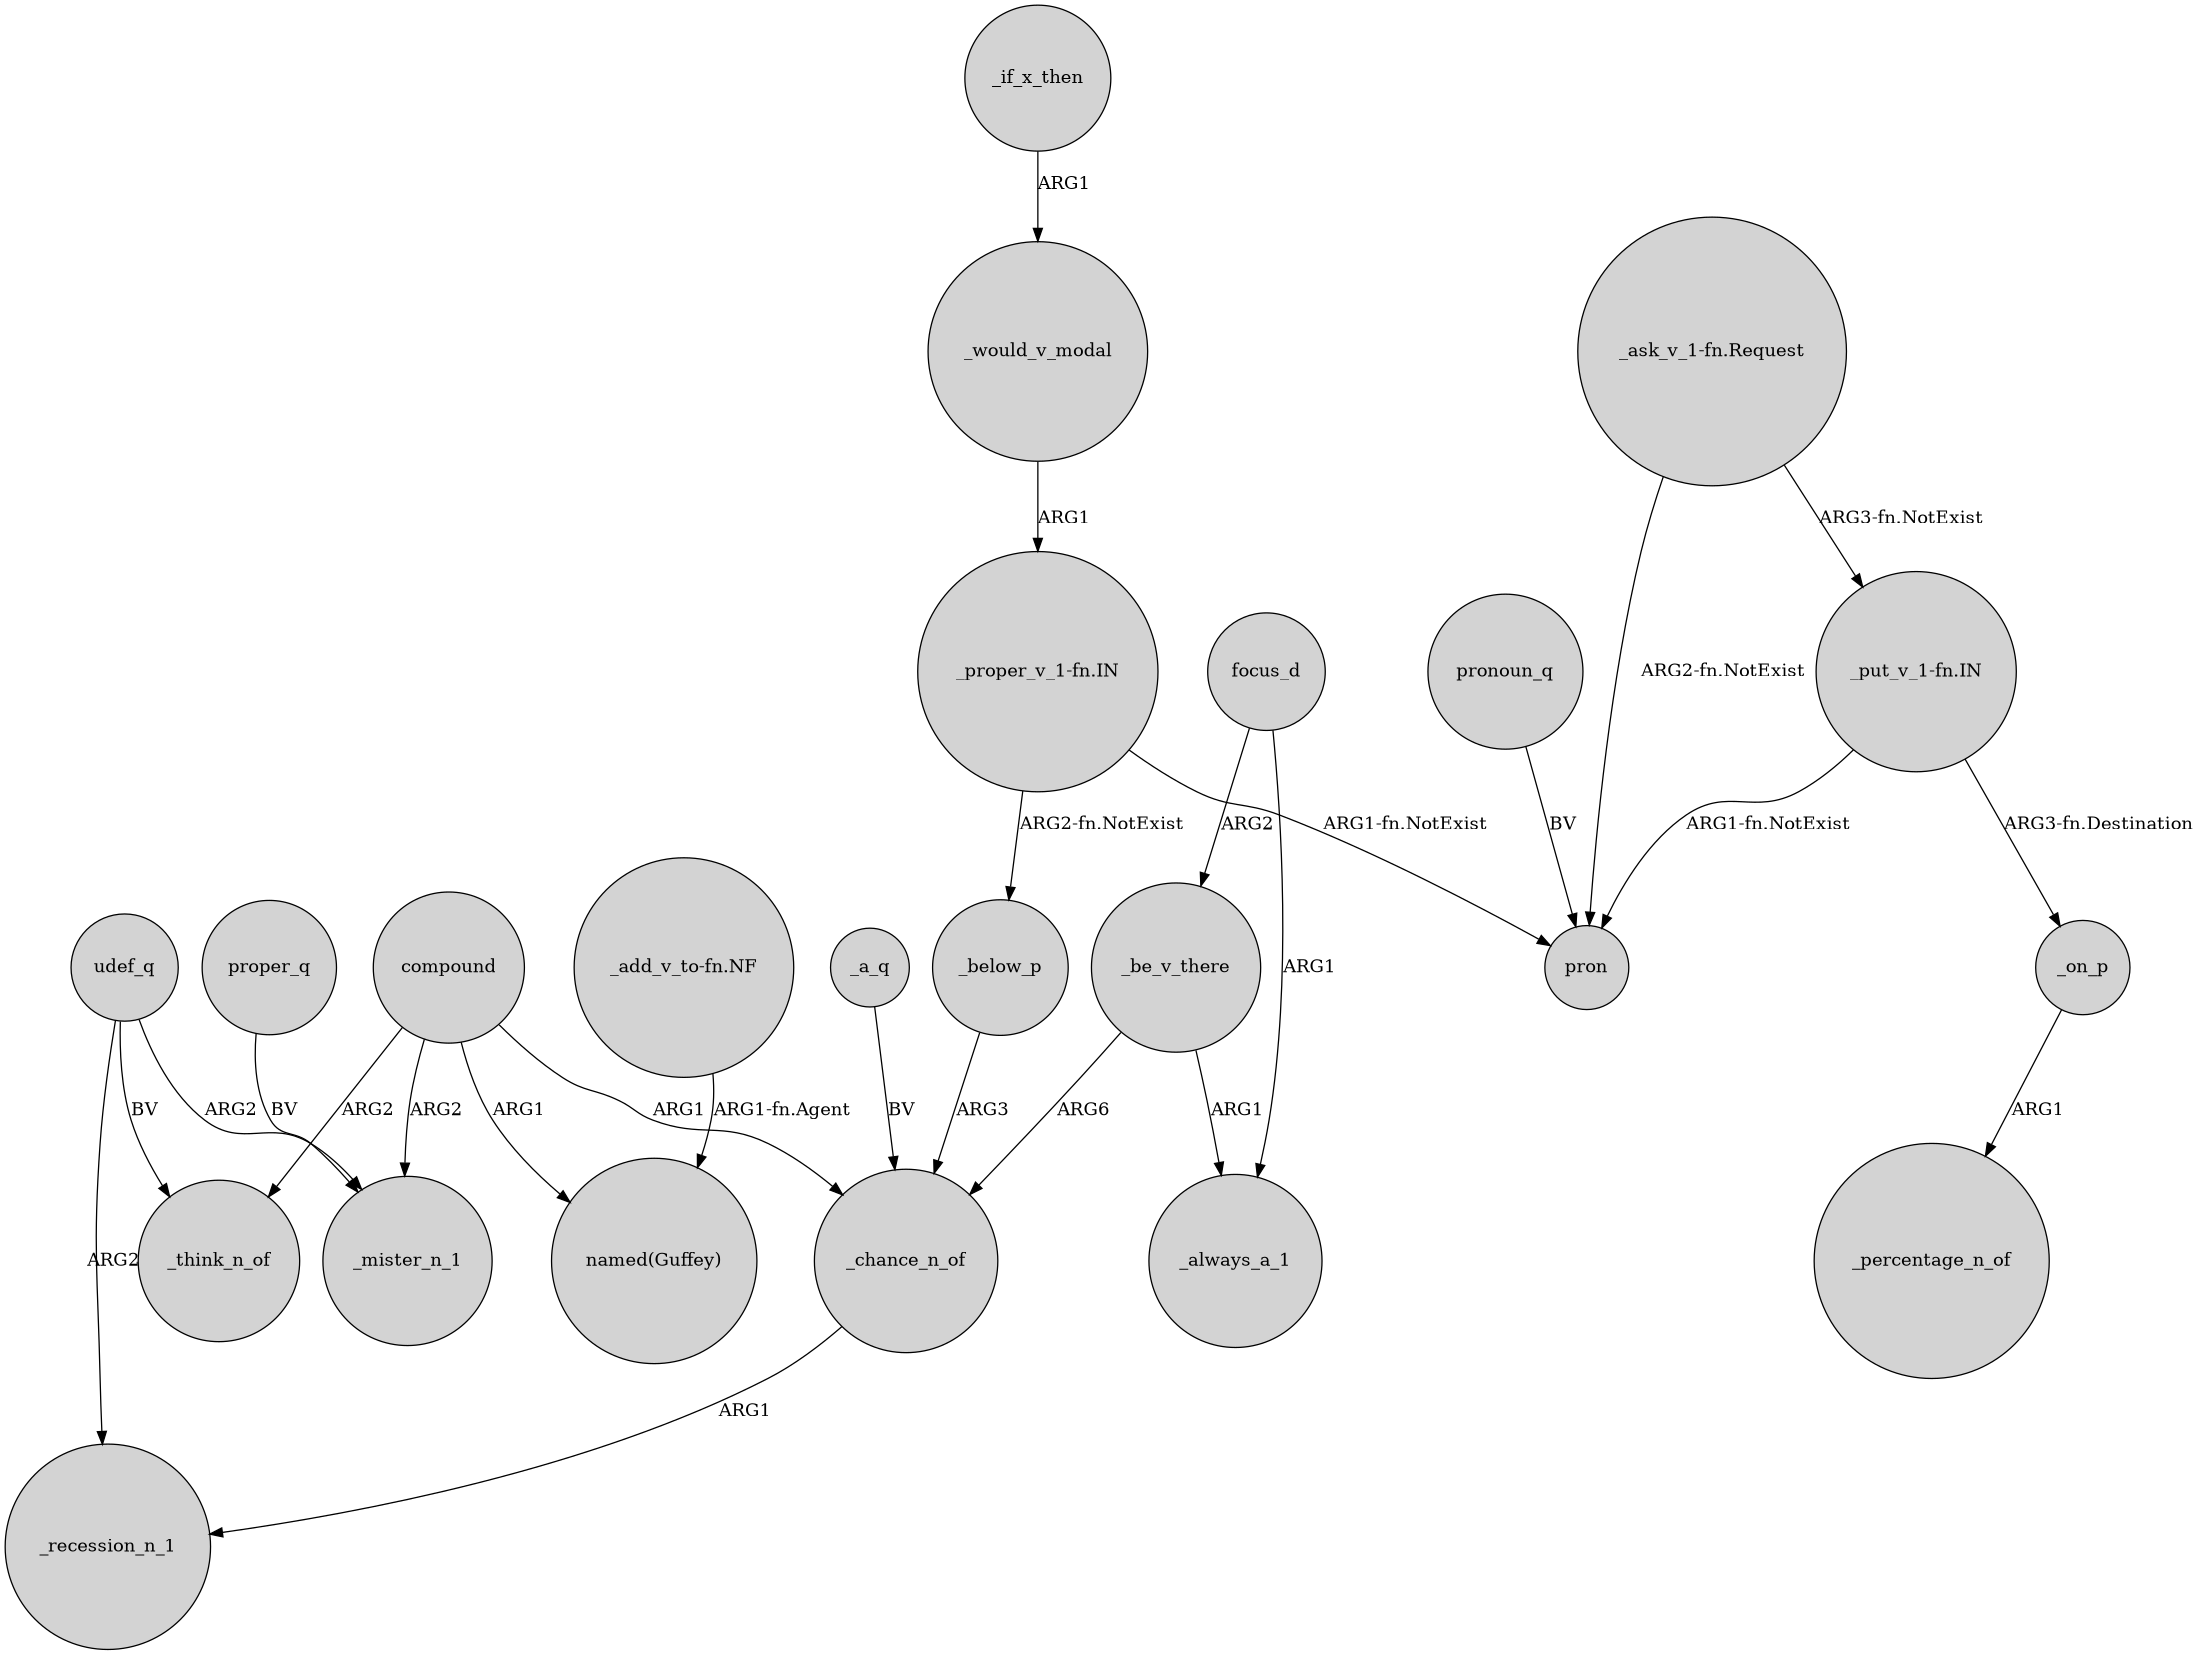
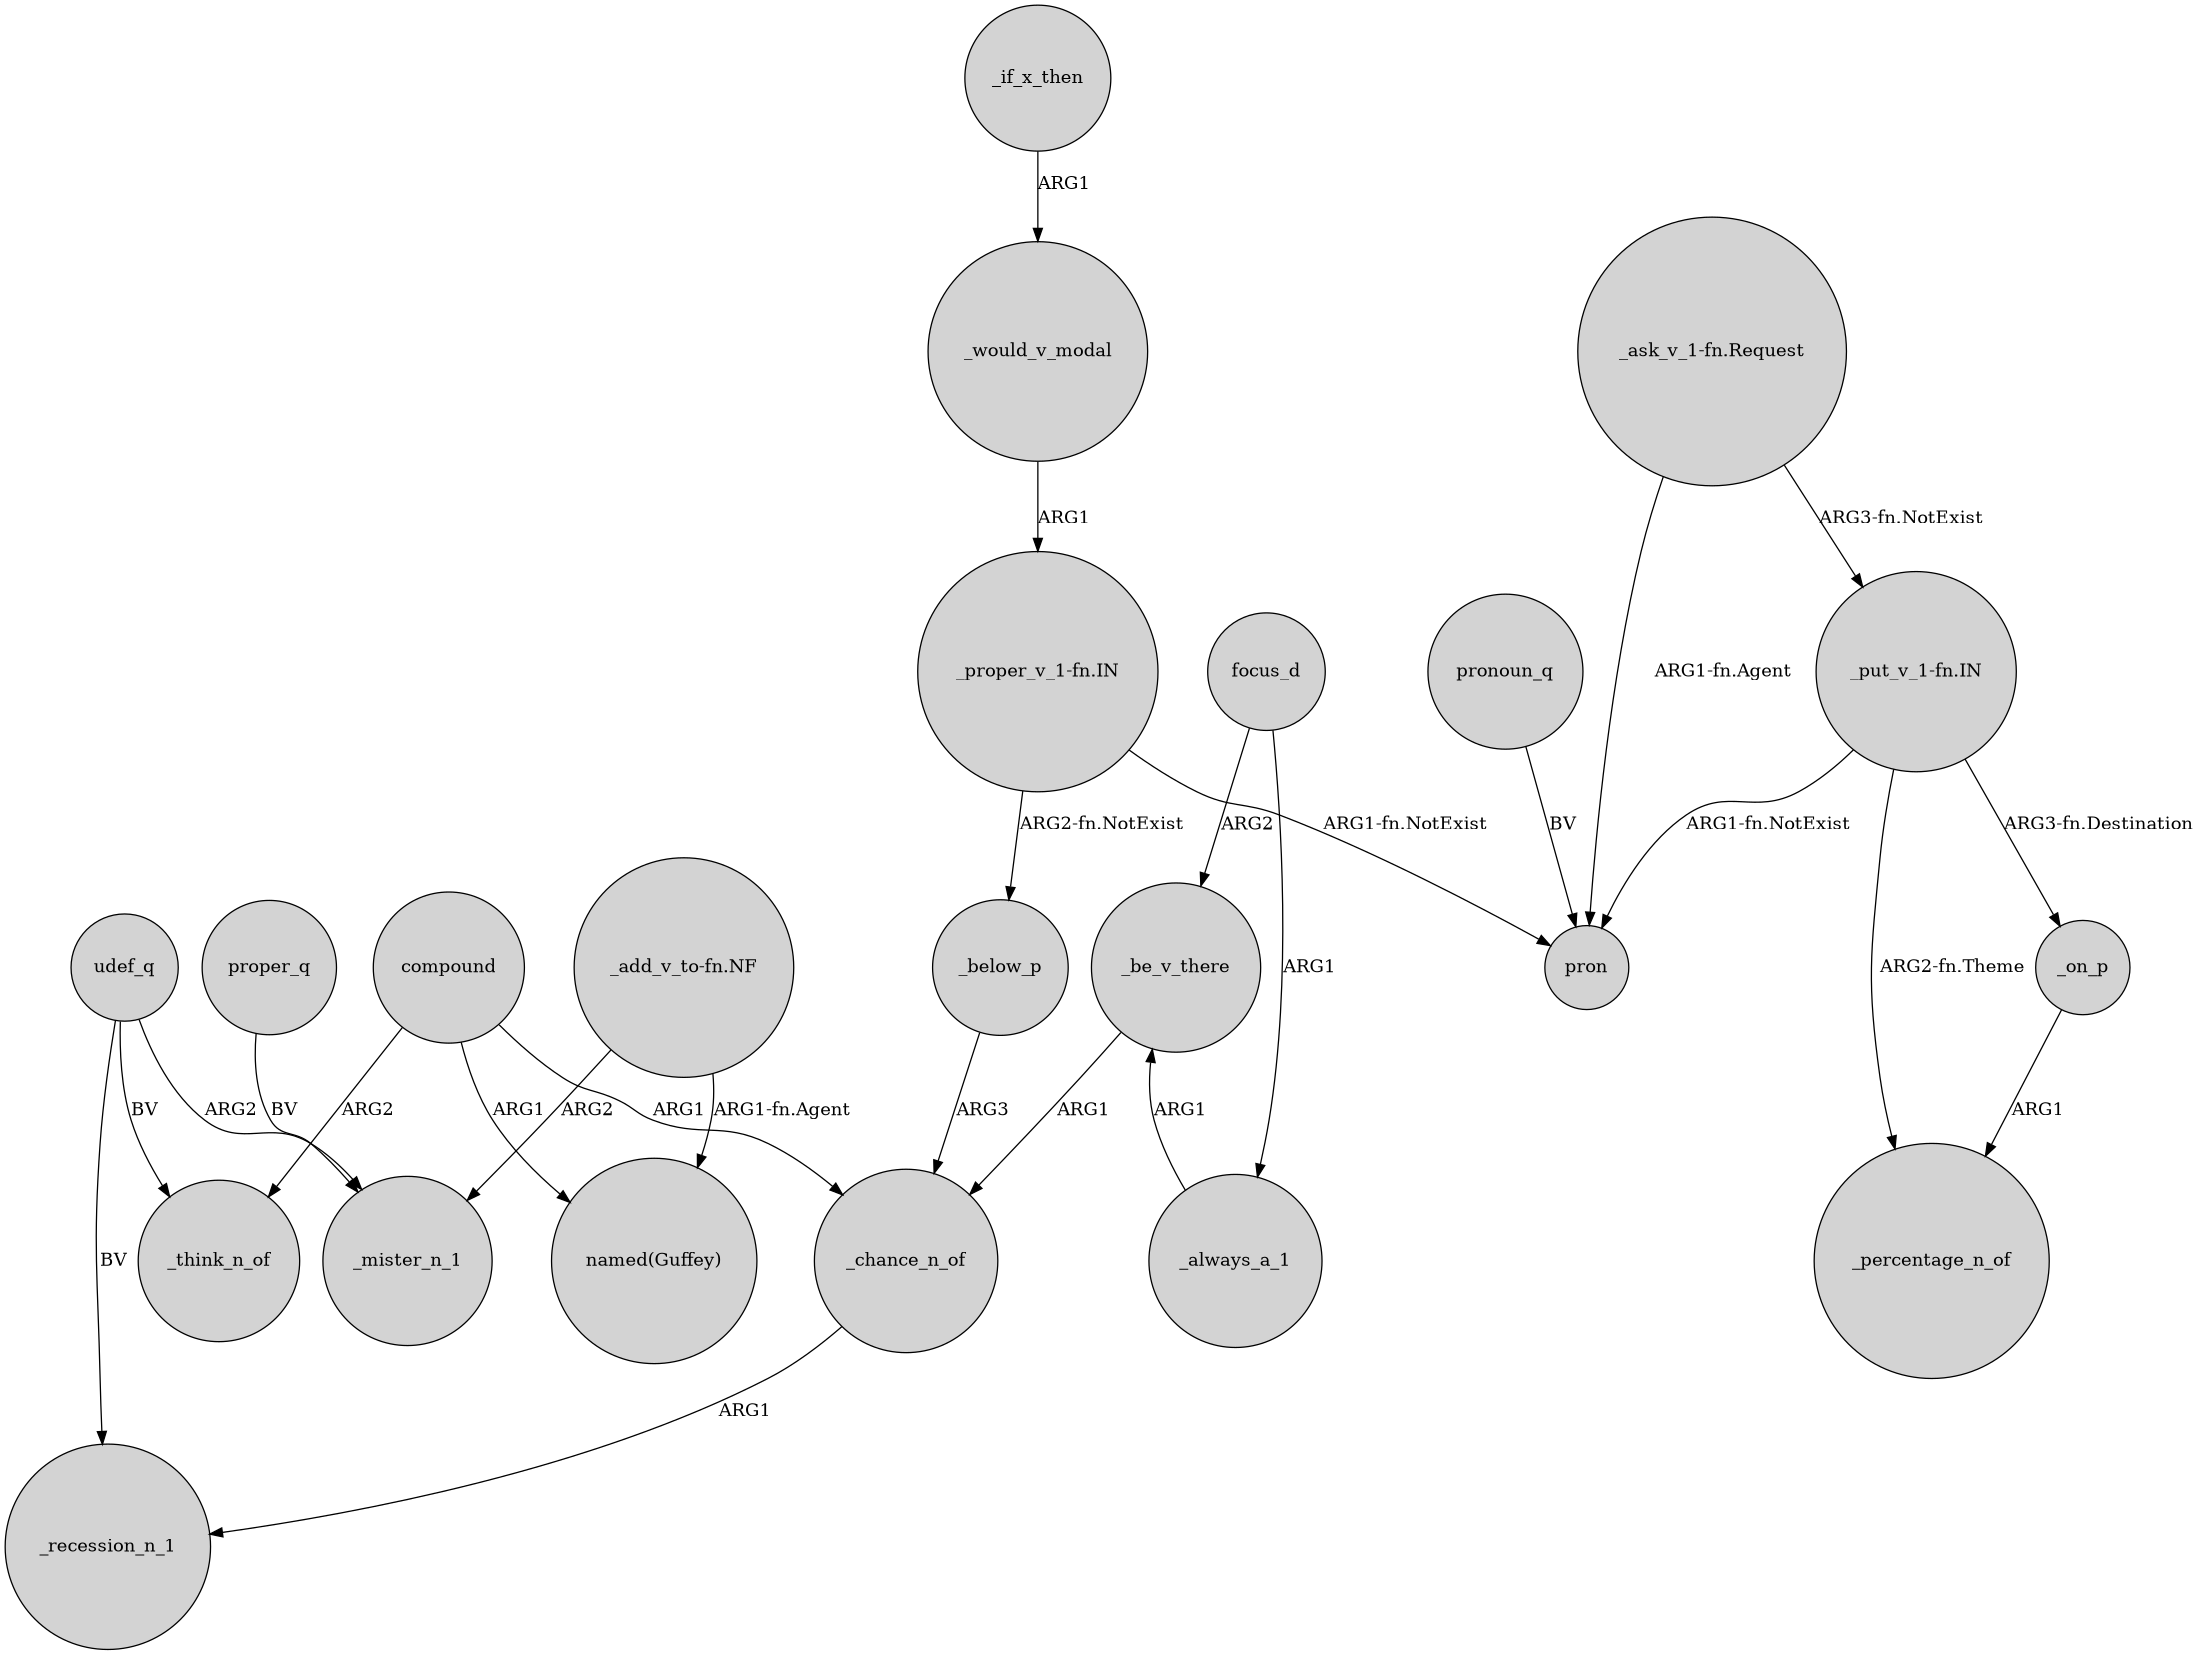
edge "_ask_v_1-fn.Request" -> "pron": label "ARG2-fn.NotExist" -> "ARG1-fn.Agent"
edge "_put_v_1-fn.IN" -> "_percentage_n_of": added, label "ARG2-fn.Theme"
node "_a_q": removed
edge "compound" -> "_mister_n_1": now "_add_v_to-fn.NF" -> "_mister_n_1"
edge "_be_v_there" -> "_always_a_1": reversed
edge "_be_v_there" -> "_chance_n_of": label "ARG6" -> "ARG1"
edge "udef_q" -> "_recession_n_1": label "ARG2" -> "BV"
